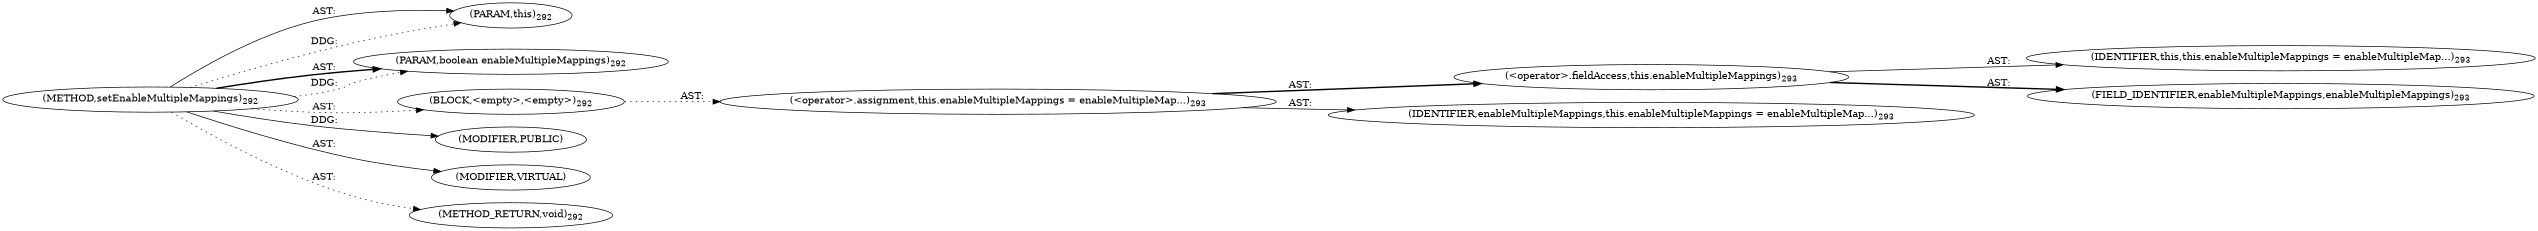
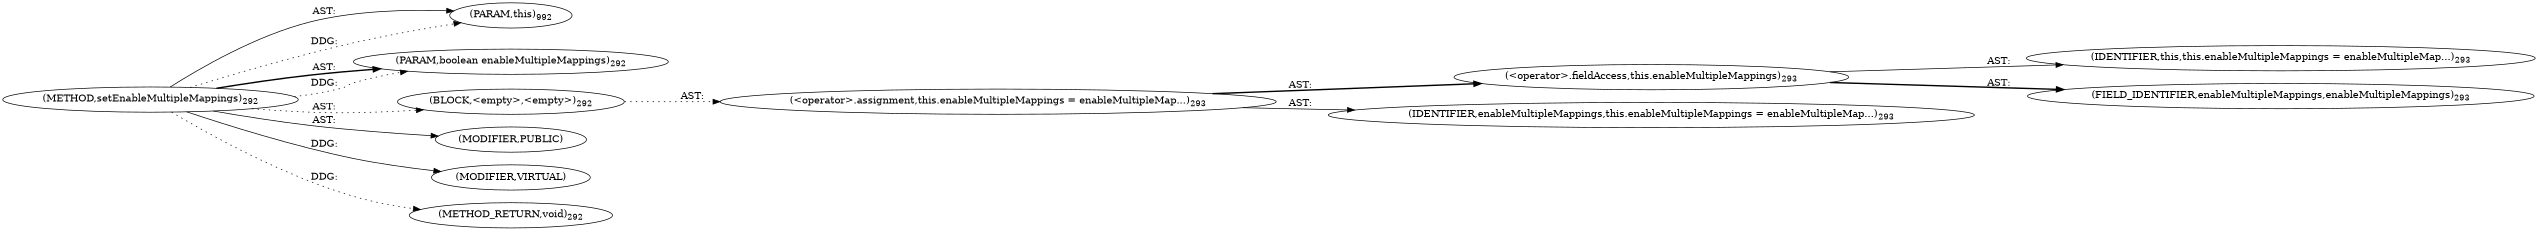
node "(PARAM,this)": text "292" -> "992"
edge "(METHOD,setEnableMultipleMappings)" -> "(MODIFIER,PUBLIC)": label "DDG: " -> "AST: "
edge "(METHOD,setEnableMultipleMappings)" -> "(MODIFIER,VIRTUAL)": label "AST: " -> "DDG: "
edge "(METHOD,setEnableMultipleMappings)" -> "(METHOD_RETURN,void)": label "AST: " -> "DDG: "
